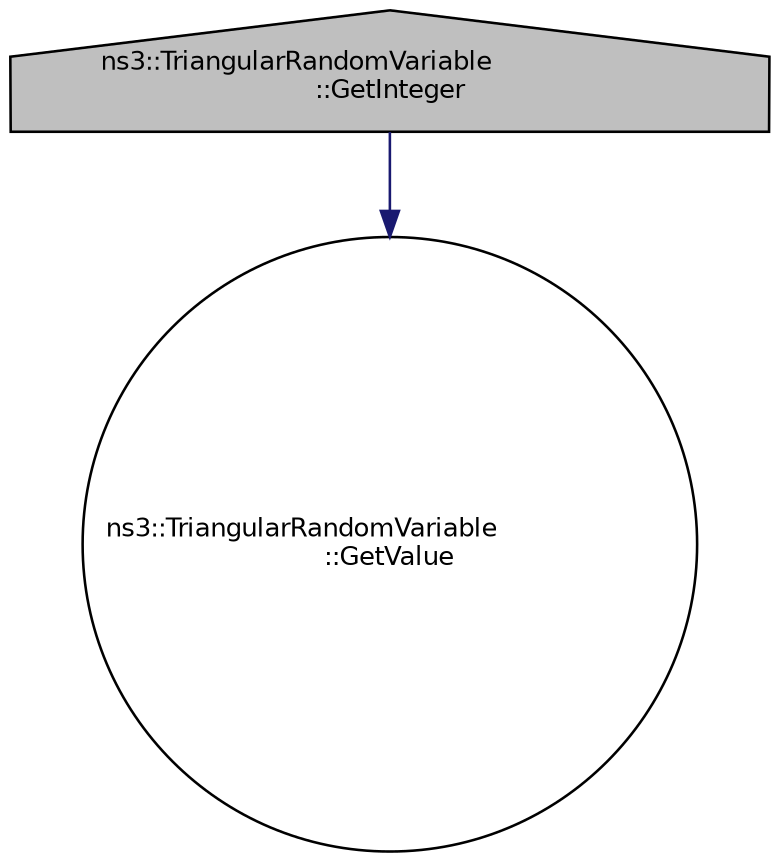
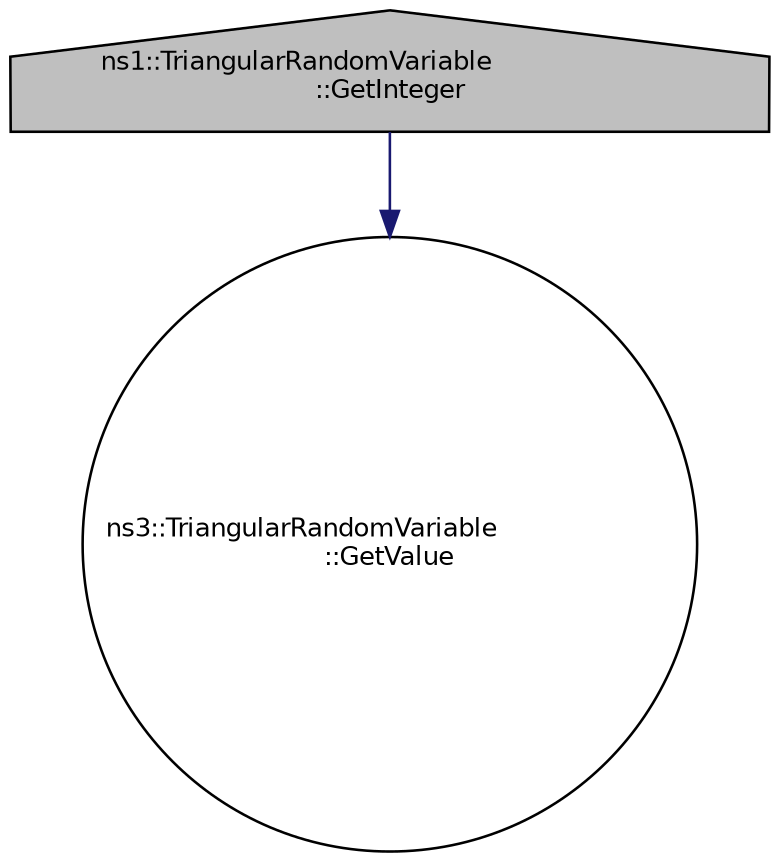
node "ns3::TriangularRandomVariable ::GetInteger": label "ns3::TriangularRandomVariable ::GetInteger" -> "ns1::TriangularRandomVariable ::GetInteger"
